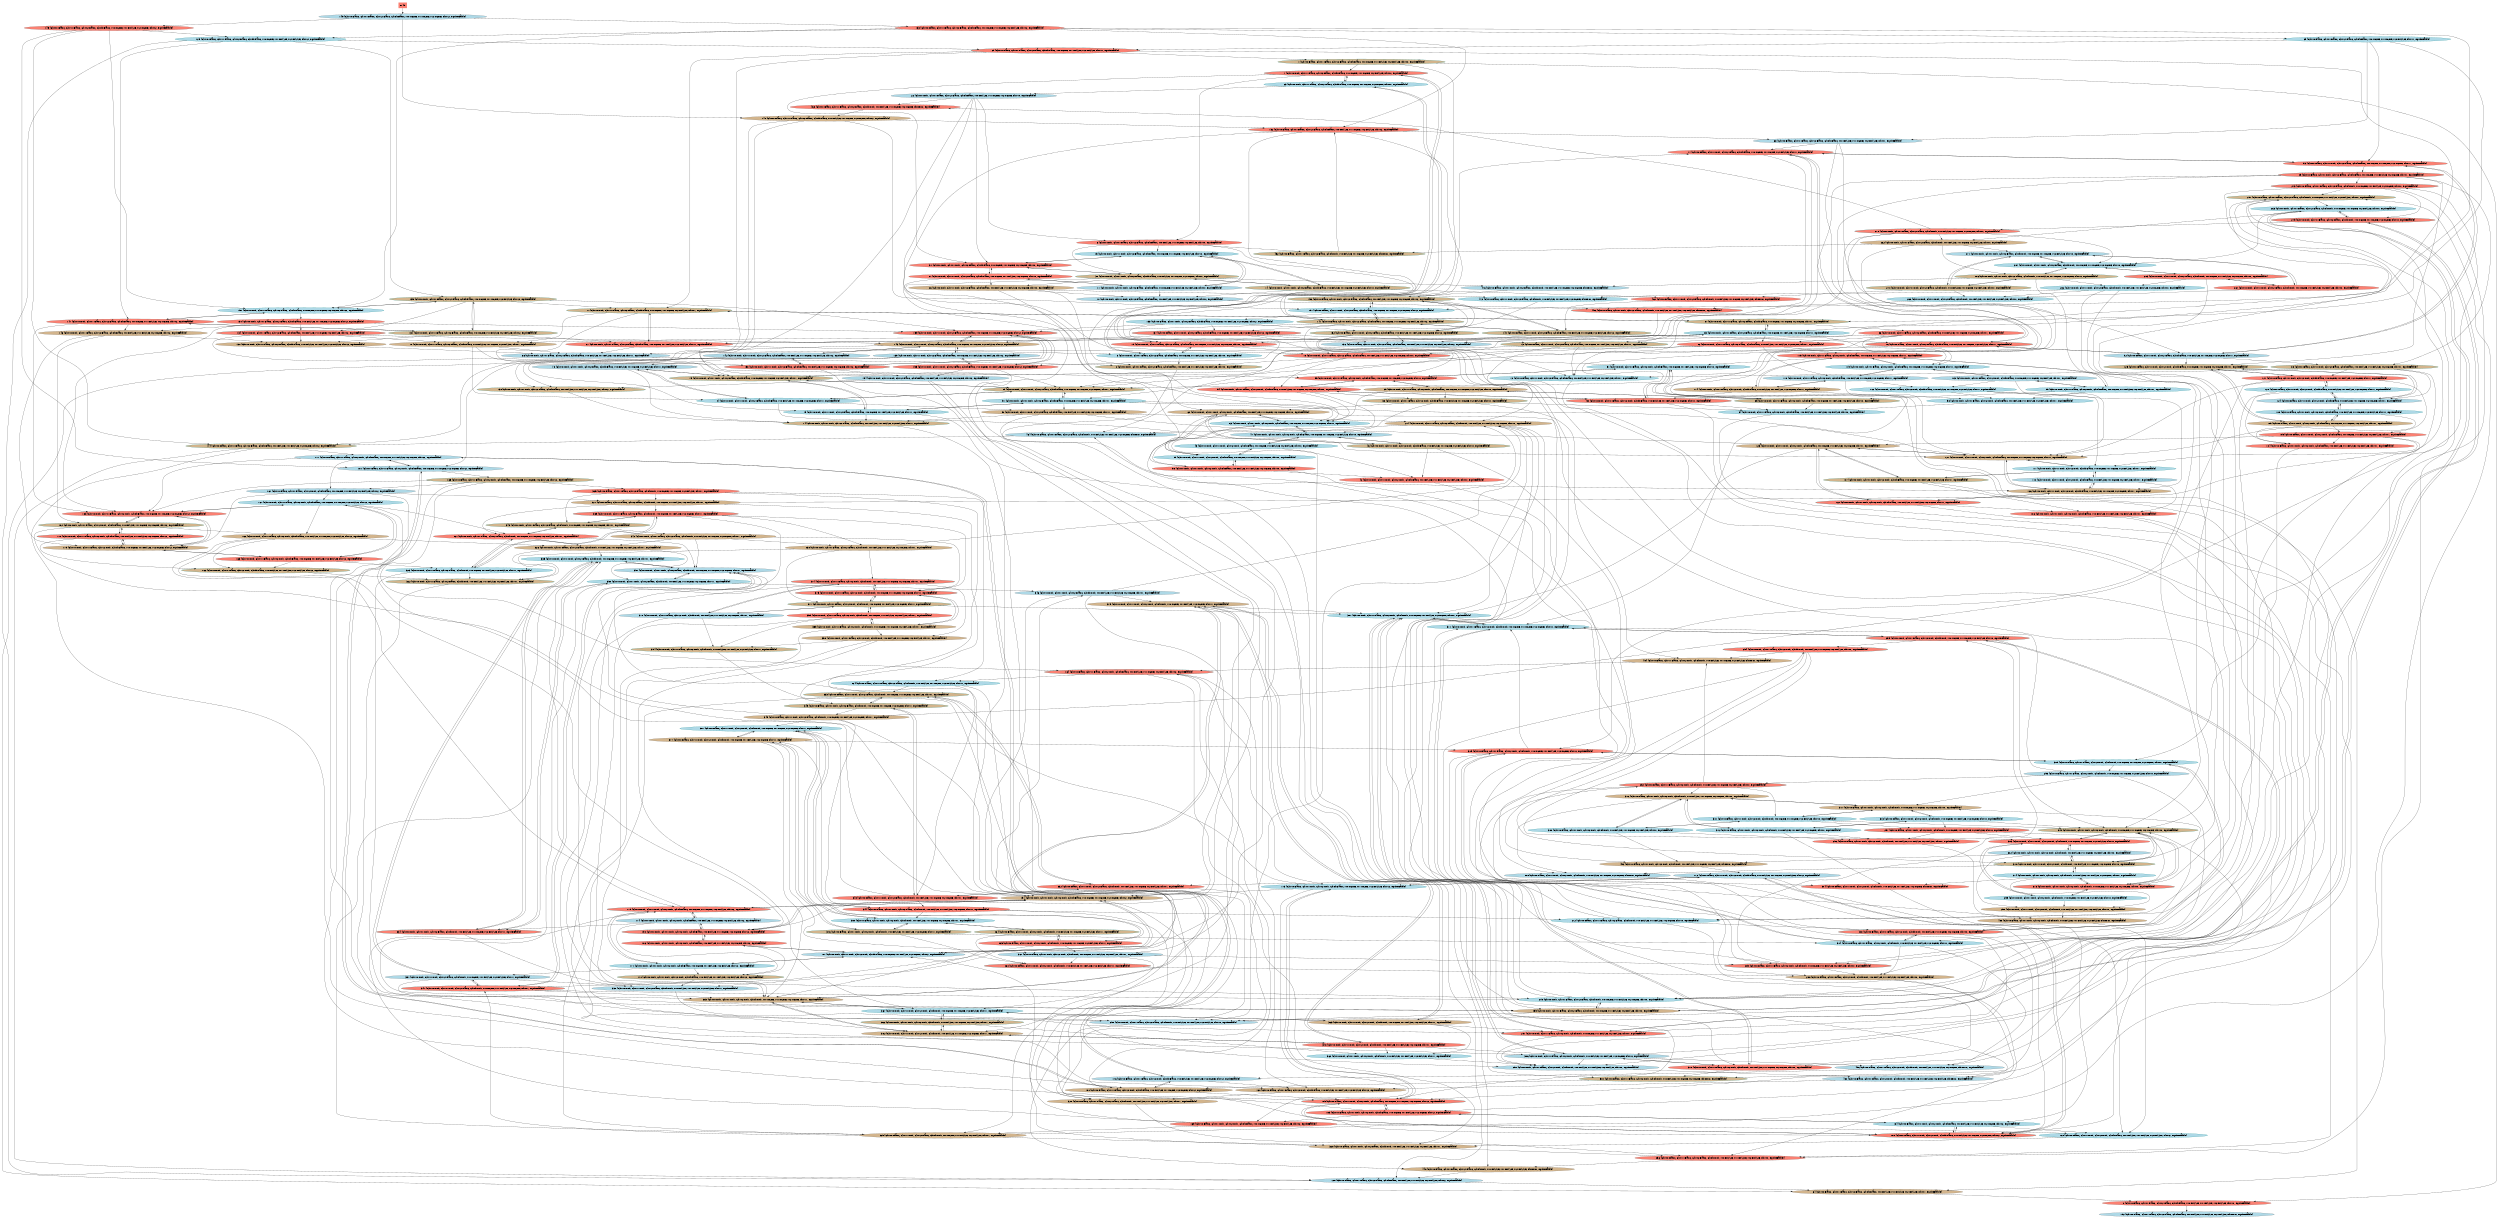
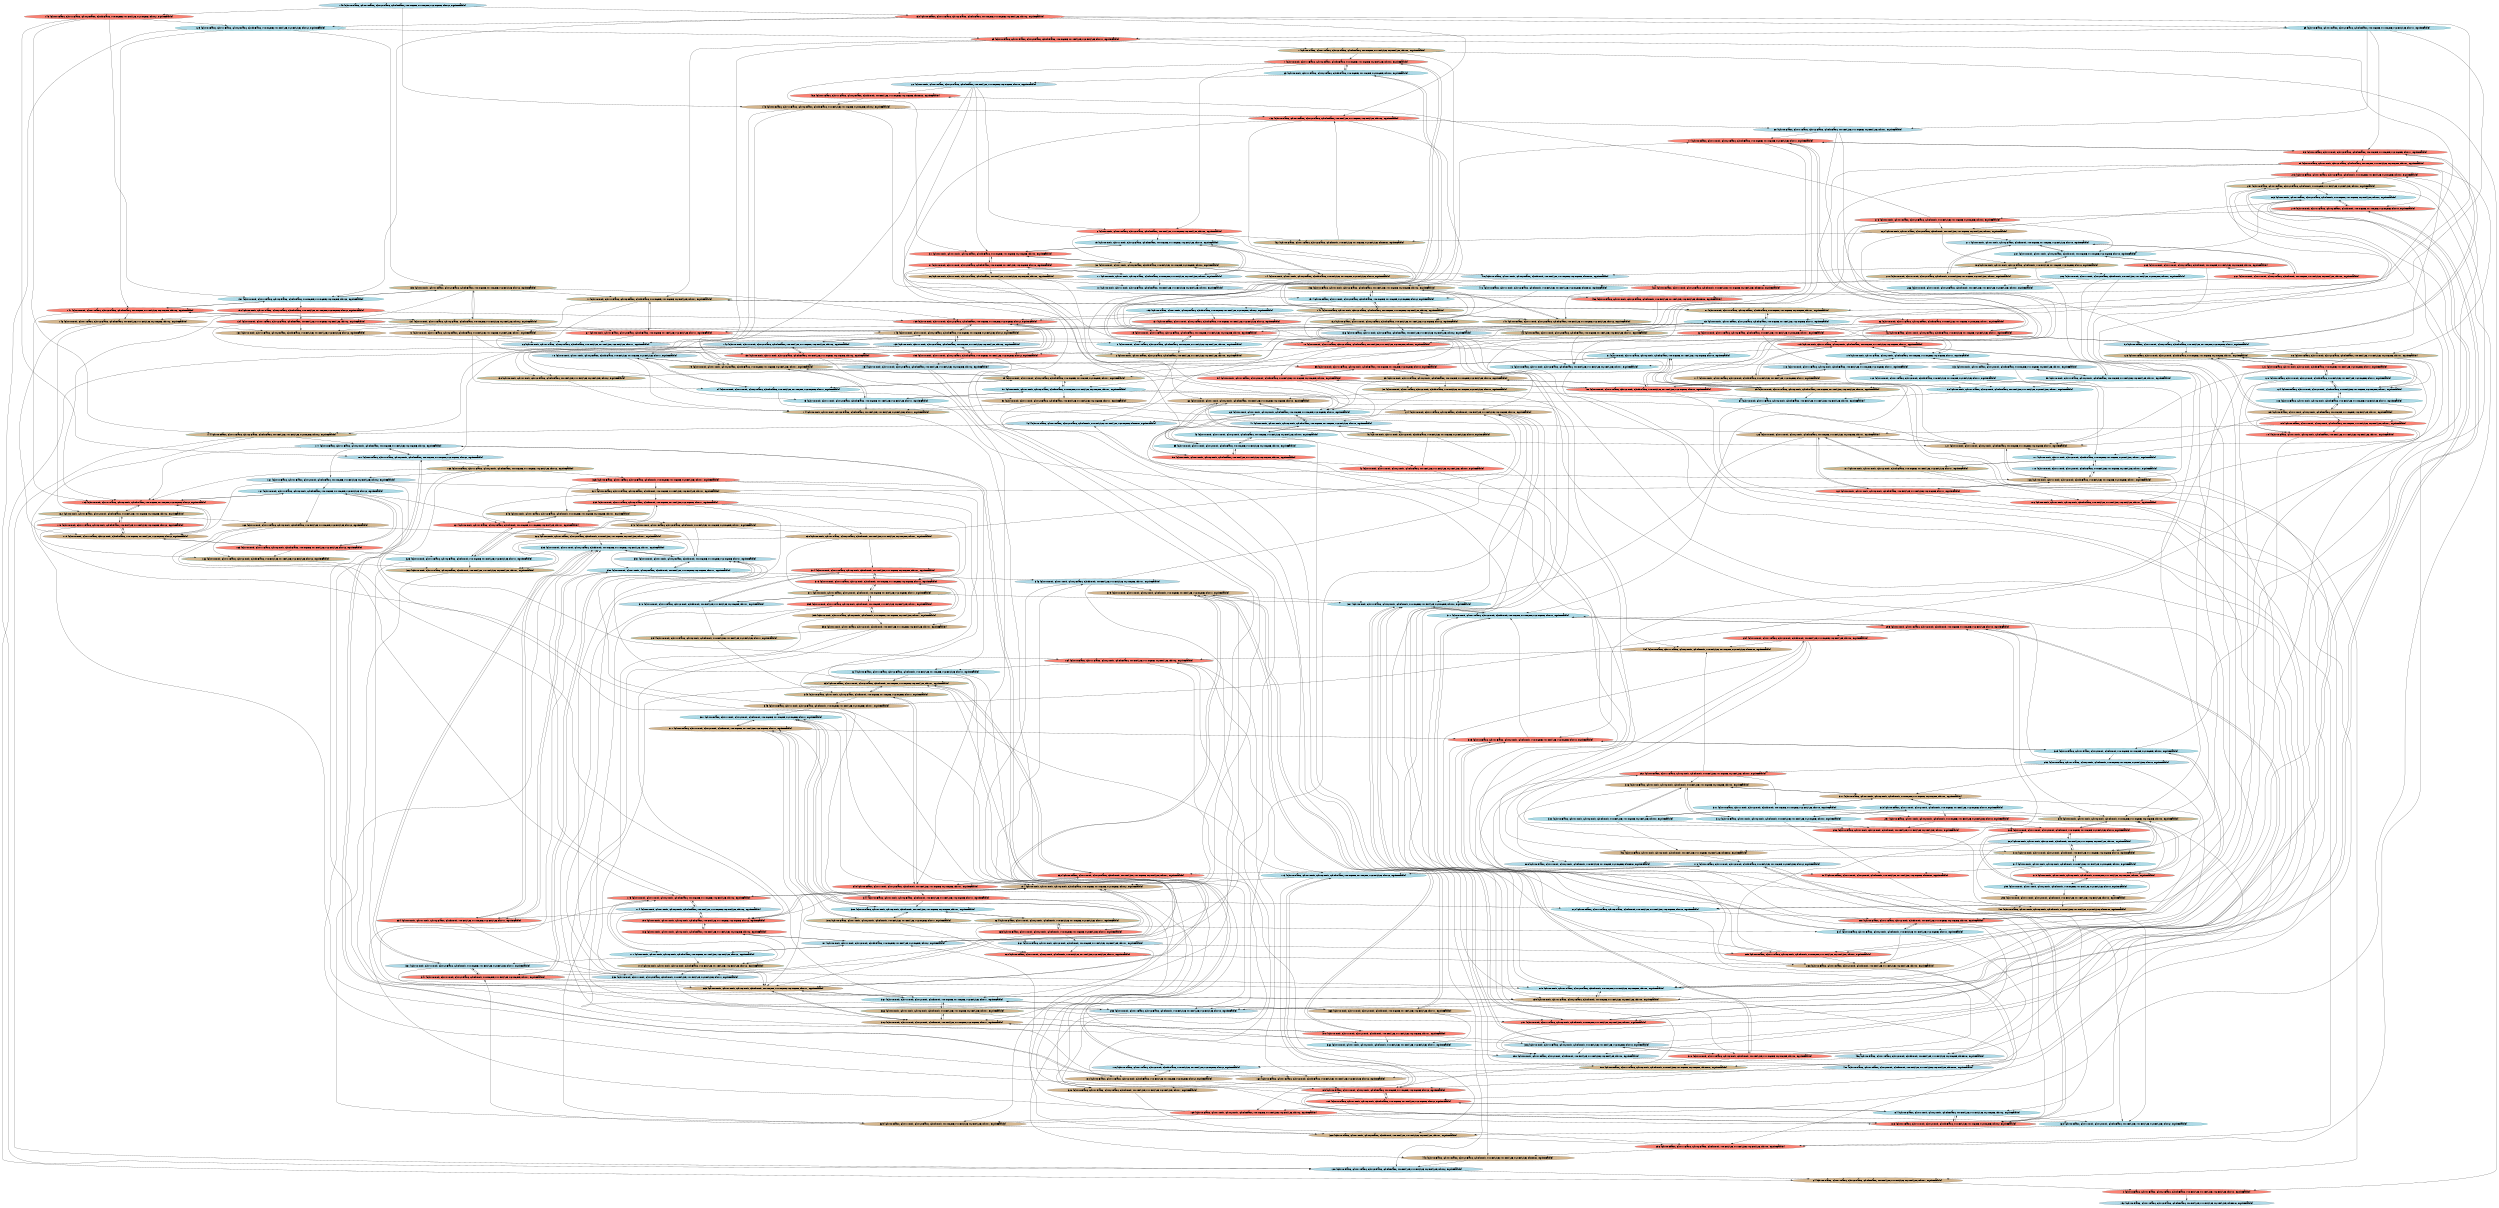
node "_149": removed
